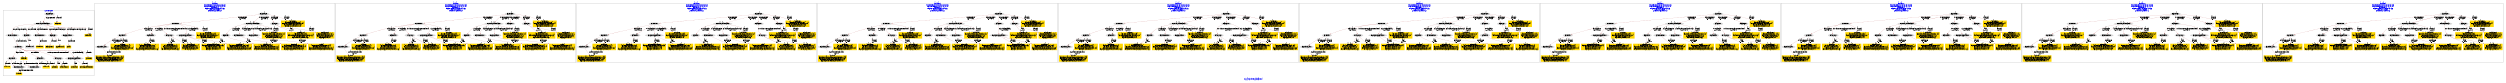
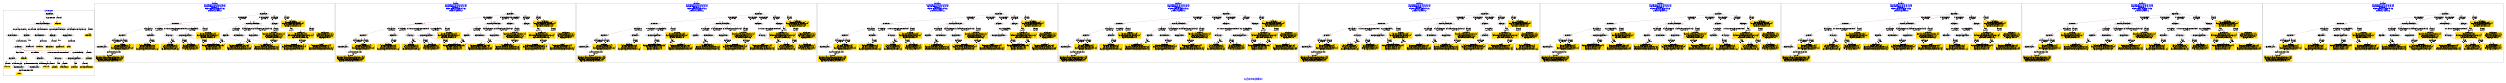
node "birthYear": label "birthYear" -> "within"
